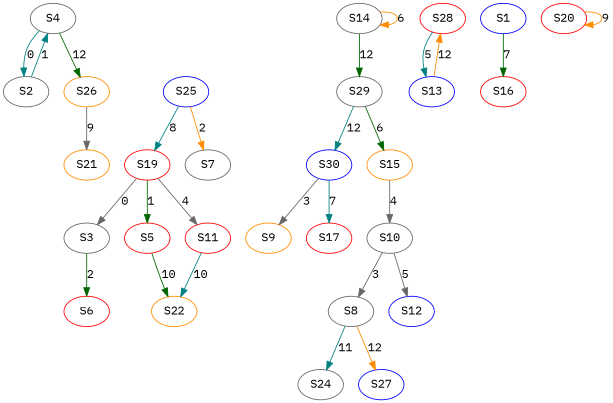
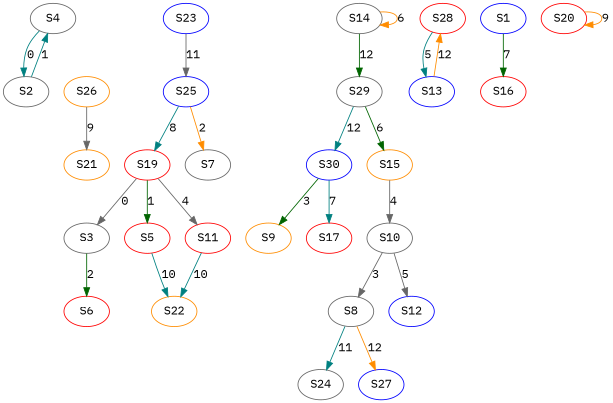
node "S23": added
edge "S4" -> "S26": removed, label "12"
edge "S30" -> "S9": color gray40 -> darkgreen
edge "S5" -> "S22": color darkgreen -> teal
